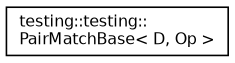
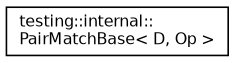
node "testing::testing:: PairMatchBase< D, Op >": label "testing::testing:: PairMatchBase< D, Op >" -> "testing::internal:: PairMatchBase< D, Op >"
